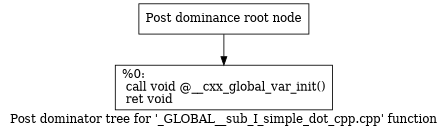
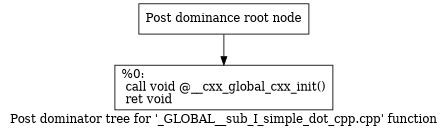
node "%0:": text "call void @__cxx_global_var_init()" -> "call void @__cxx_global_cxx_init()"
